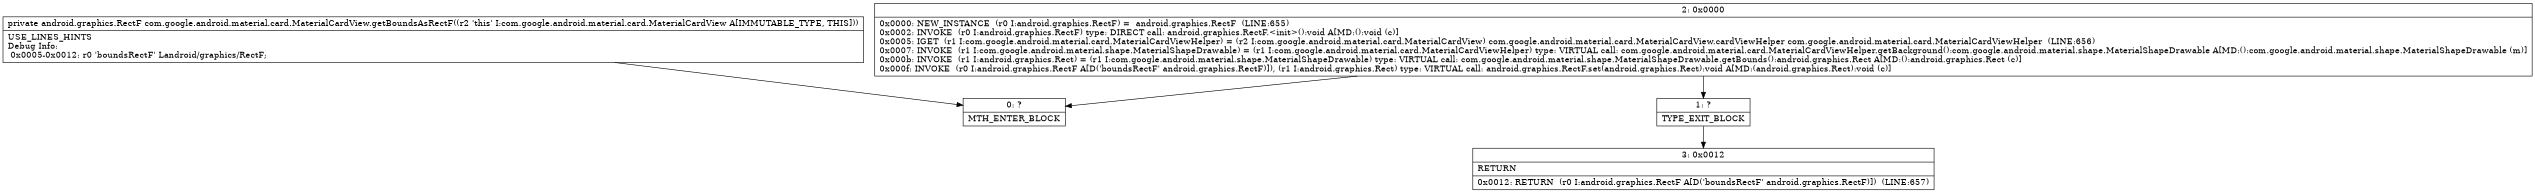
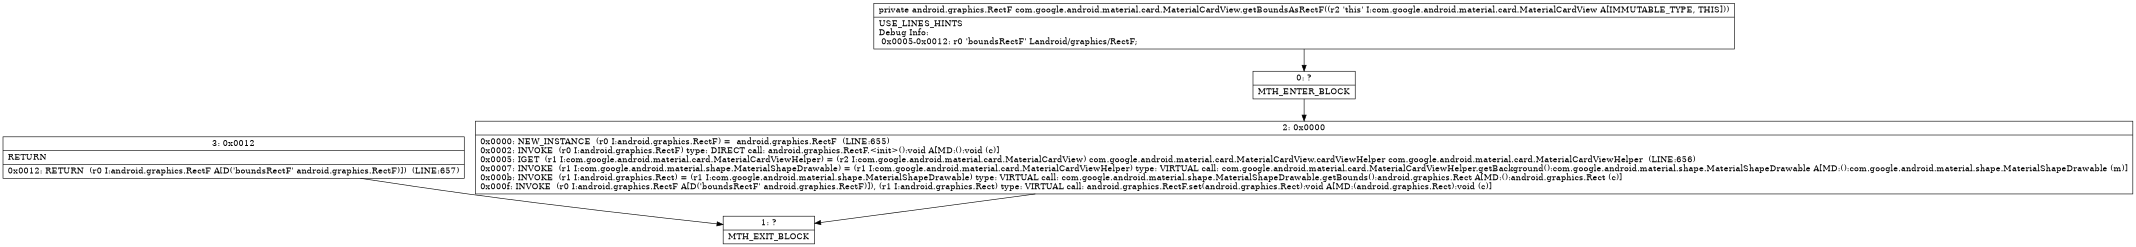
edge "2: 0x0000" -> "0: ?": reversed
node "1: ?": text "TYPE_EXIT_BLOCK" -> "MTH_EXIT_BLOCK"
edge "1: ?" -> "3: 0x0012": reversed
